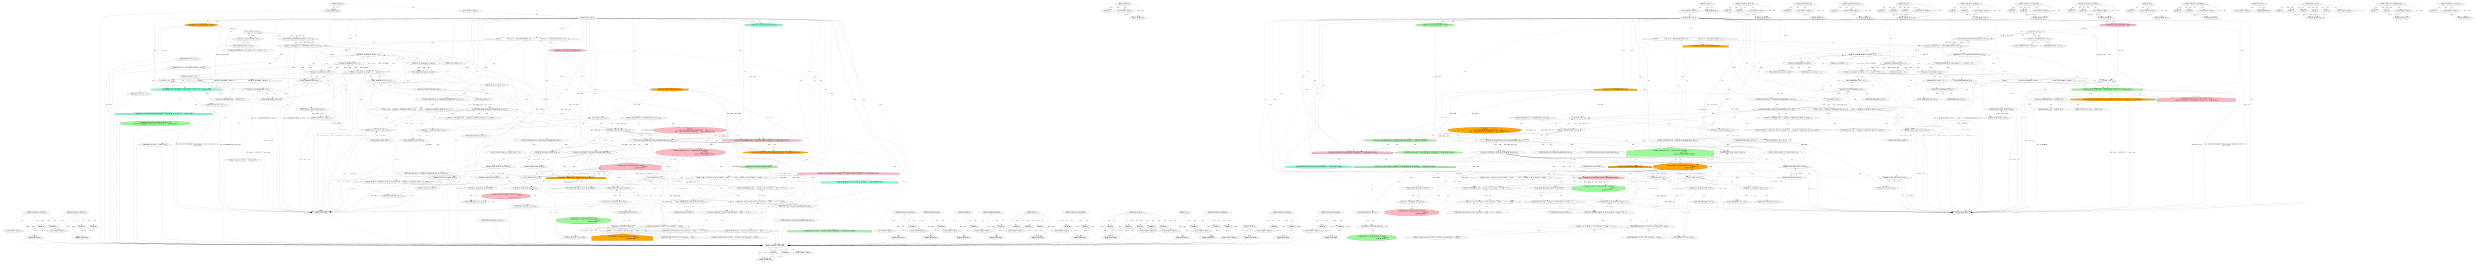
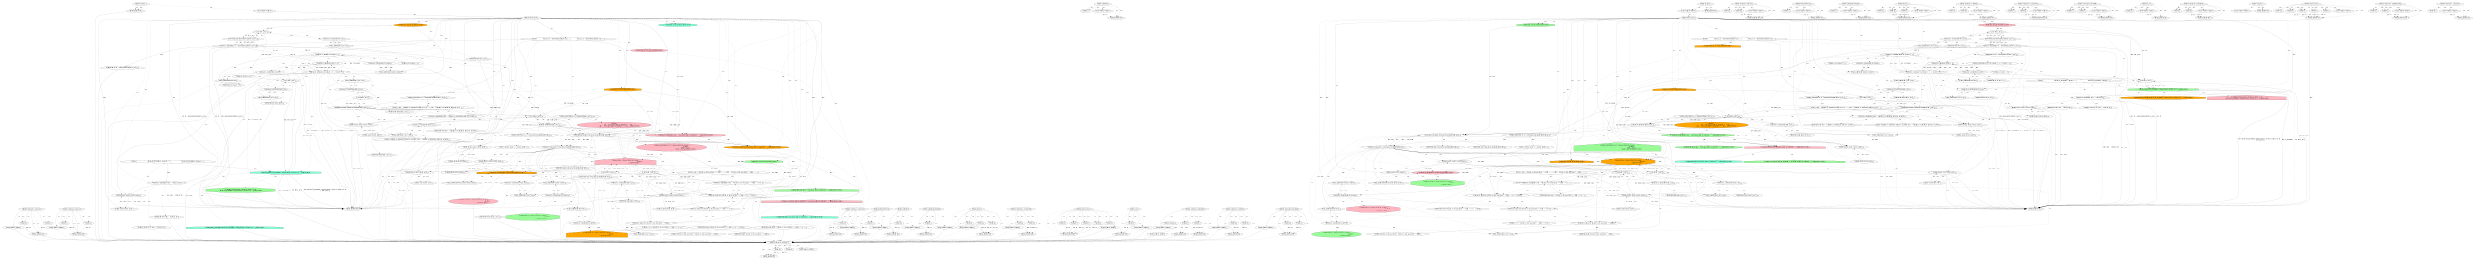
node "(CONTROL_STRUCTURE,IF,if (id.cluster < 0 || id.proc < 0))": removed
node "(IDENTIFIER,id,id.cluster <= 0)": removed
node "(IDENTIFIER,id,id.cluster < 0)": removed
